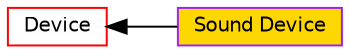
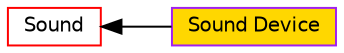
node "Device": label "Device" -> "Sound"
